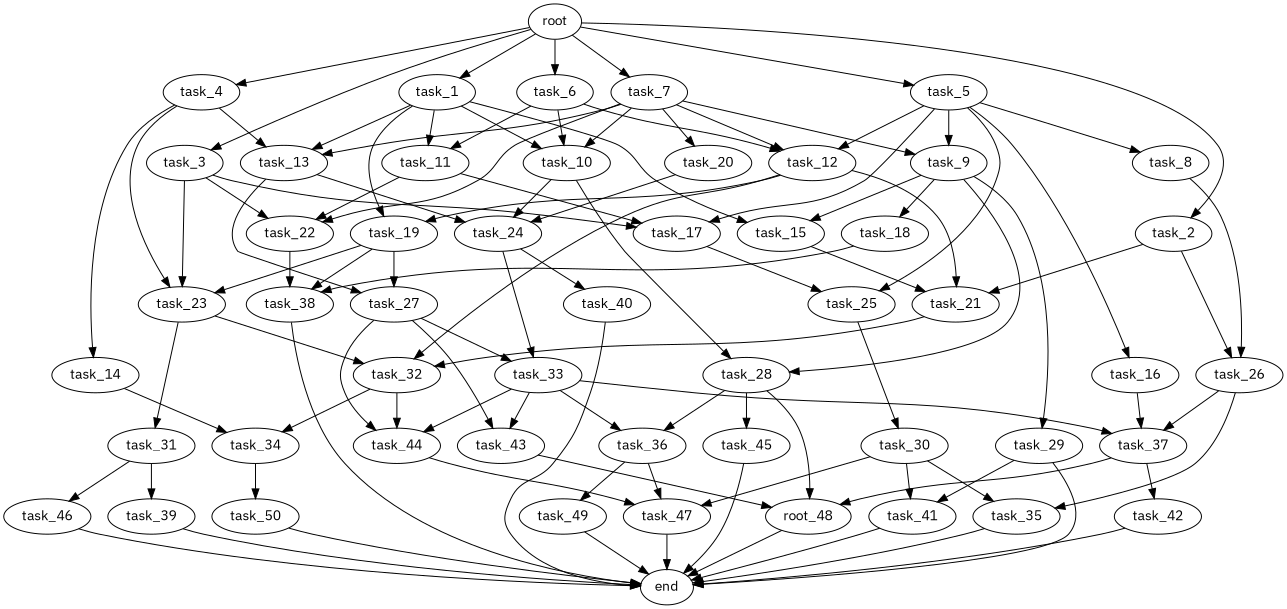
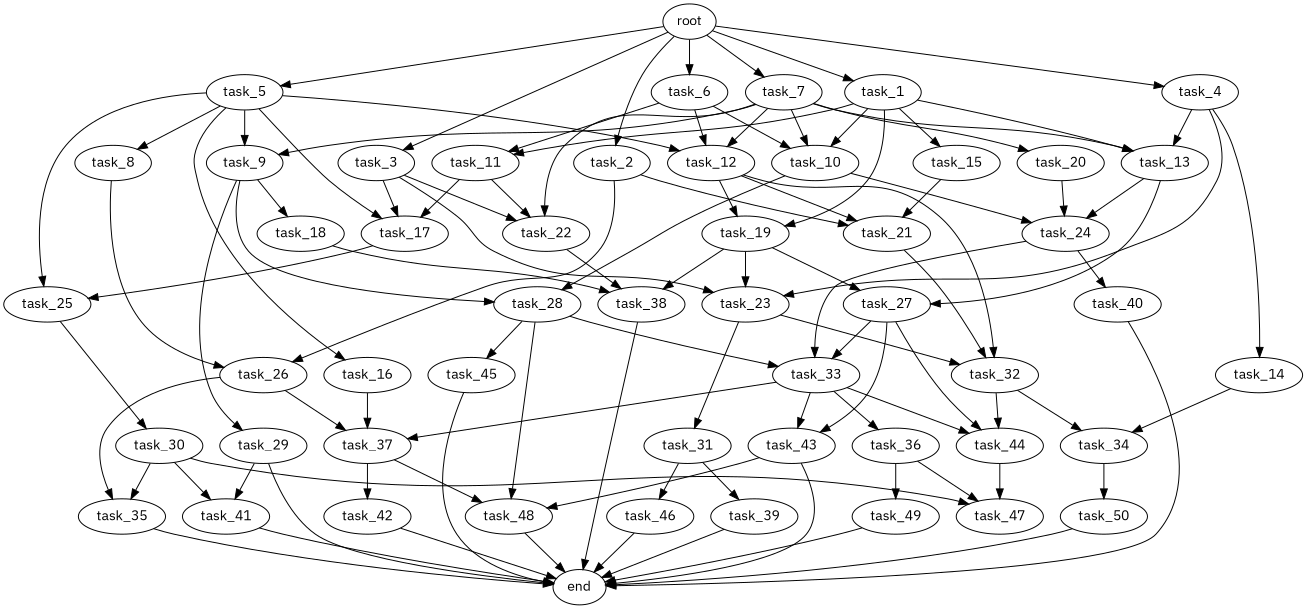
edge "task_9" -> "task_15": removed
edge "task_28" -> "task_36": now "task_28" -> "task_33"
node "root_48": label "root_48" -> "task_48"
edge "task_47" -> "end": now "task_43" -> "end"
